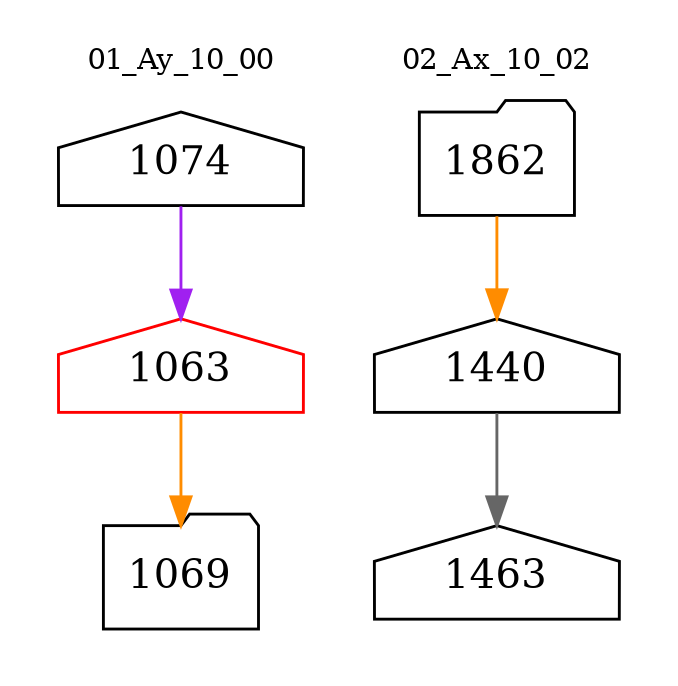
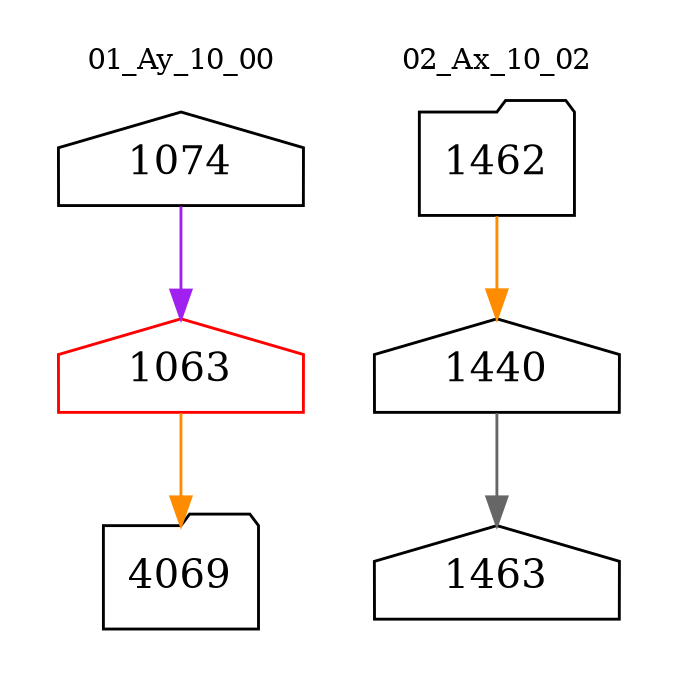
node "1862": label "1862" -> "1462"
node "1069": label "1069" -> "4069"
